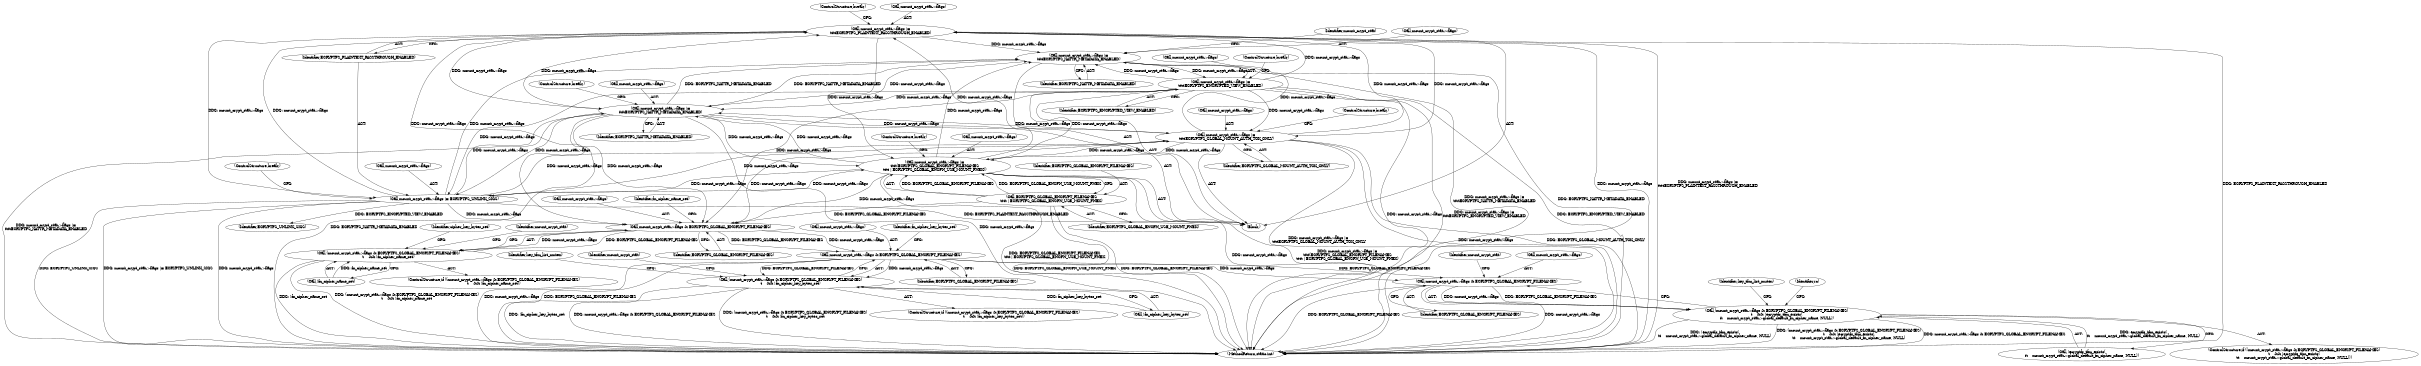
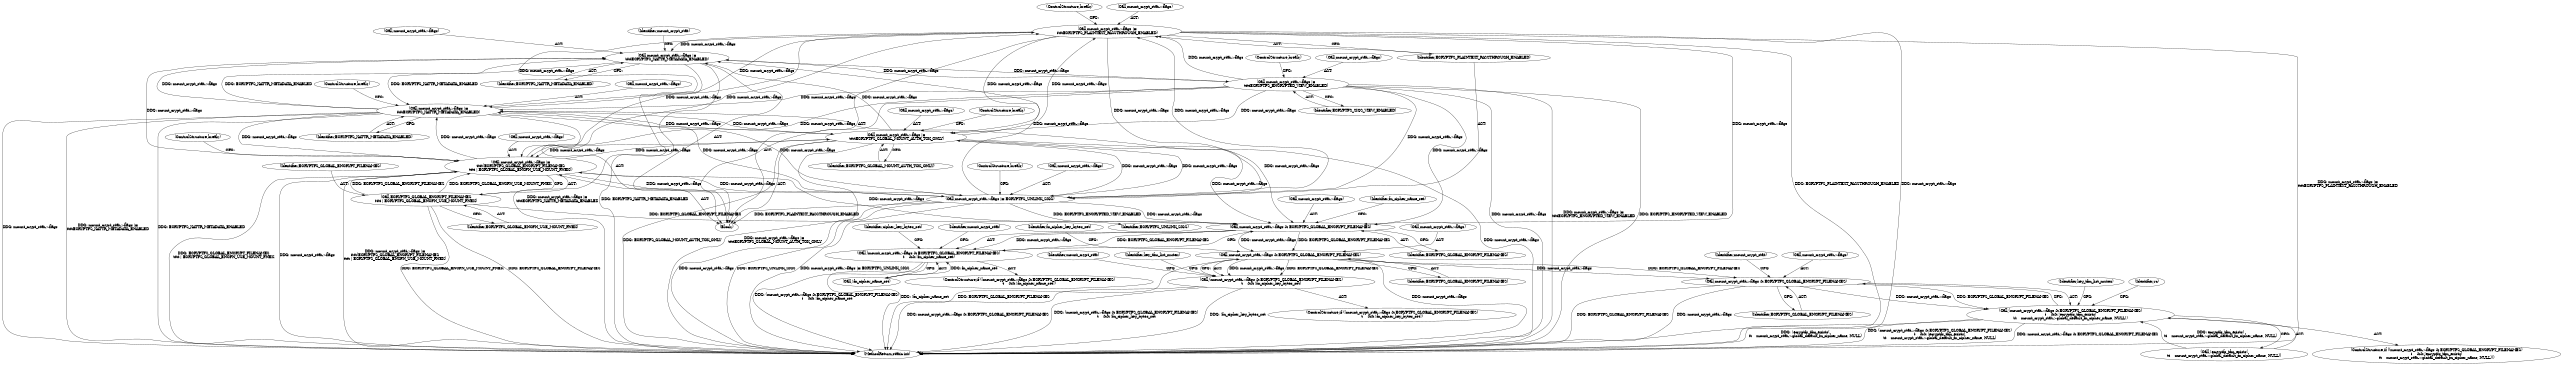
node "(Identifier,ECRYPTFS_ENCRYPTED_VIEW_ENABLED)": label "(Identifier,ECRYPTFS_ENCRYPTED_VIEW_ENABLED)" -> "(Identifier,ECRYPTFS_SIGS_VIEW_ENABLED)"
node "(Call,!fn_cipher_key_bytes_set)": removed
